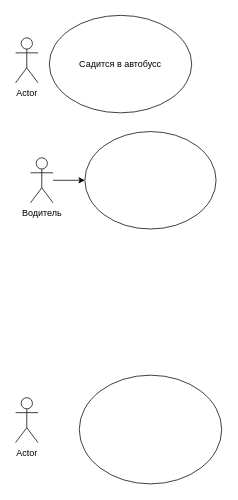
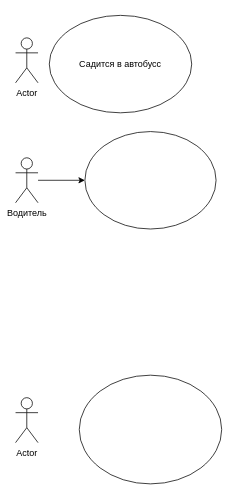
node "Водитель": moved (42, 180) -> (27, 180)
